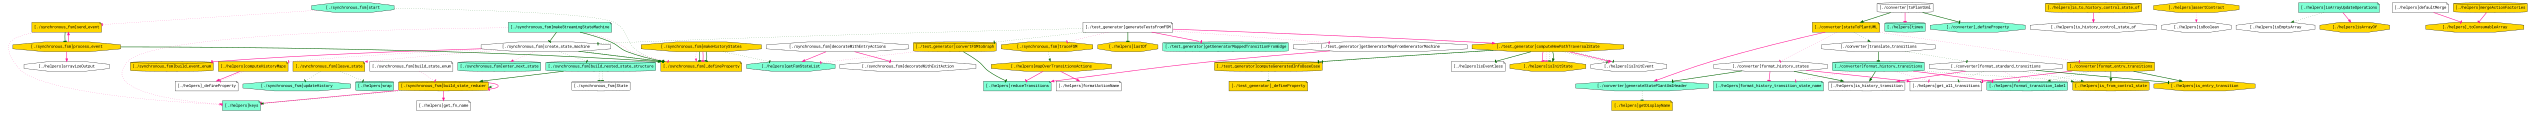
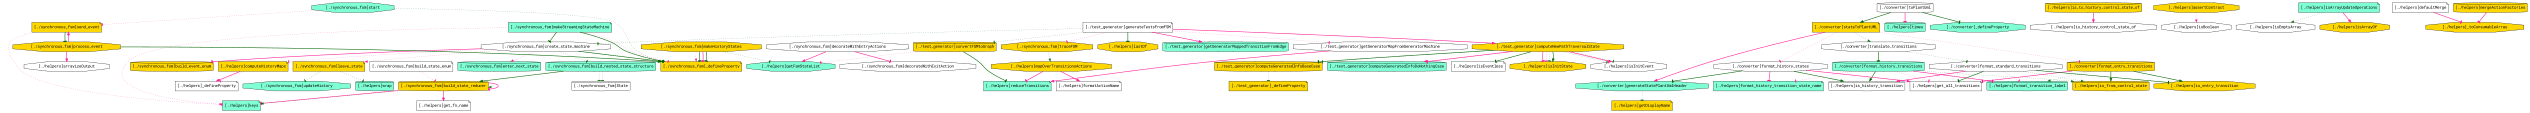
edge "[./test_generator]generateTestsFromFSM" -> "[./test_generator]getGeneratorMappedTransitionFromEdge": arrowhead tee -> normal
node "[./test_generator]computeGeneratedInfoDoNothingCase": added
edge "[./converter]format_standard_transitions" -> "[./helpers]get_all_transitions": style dotted -> bold
